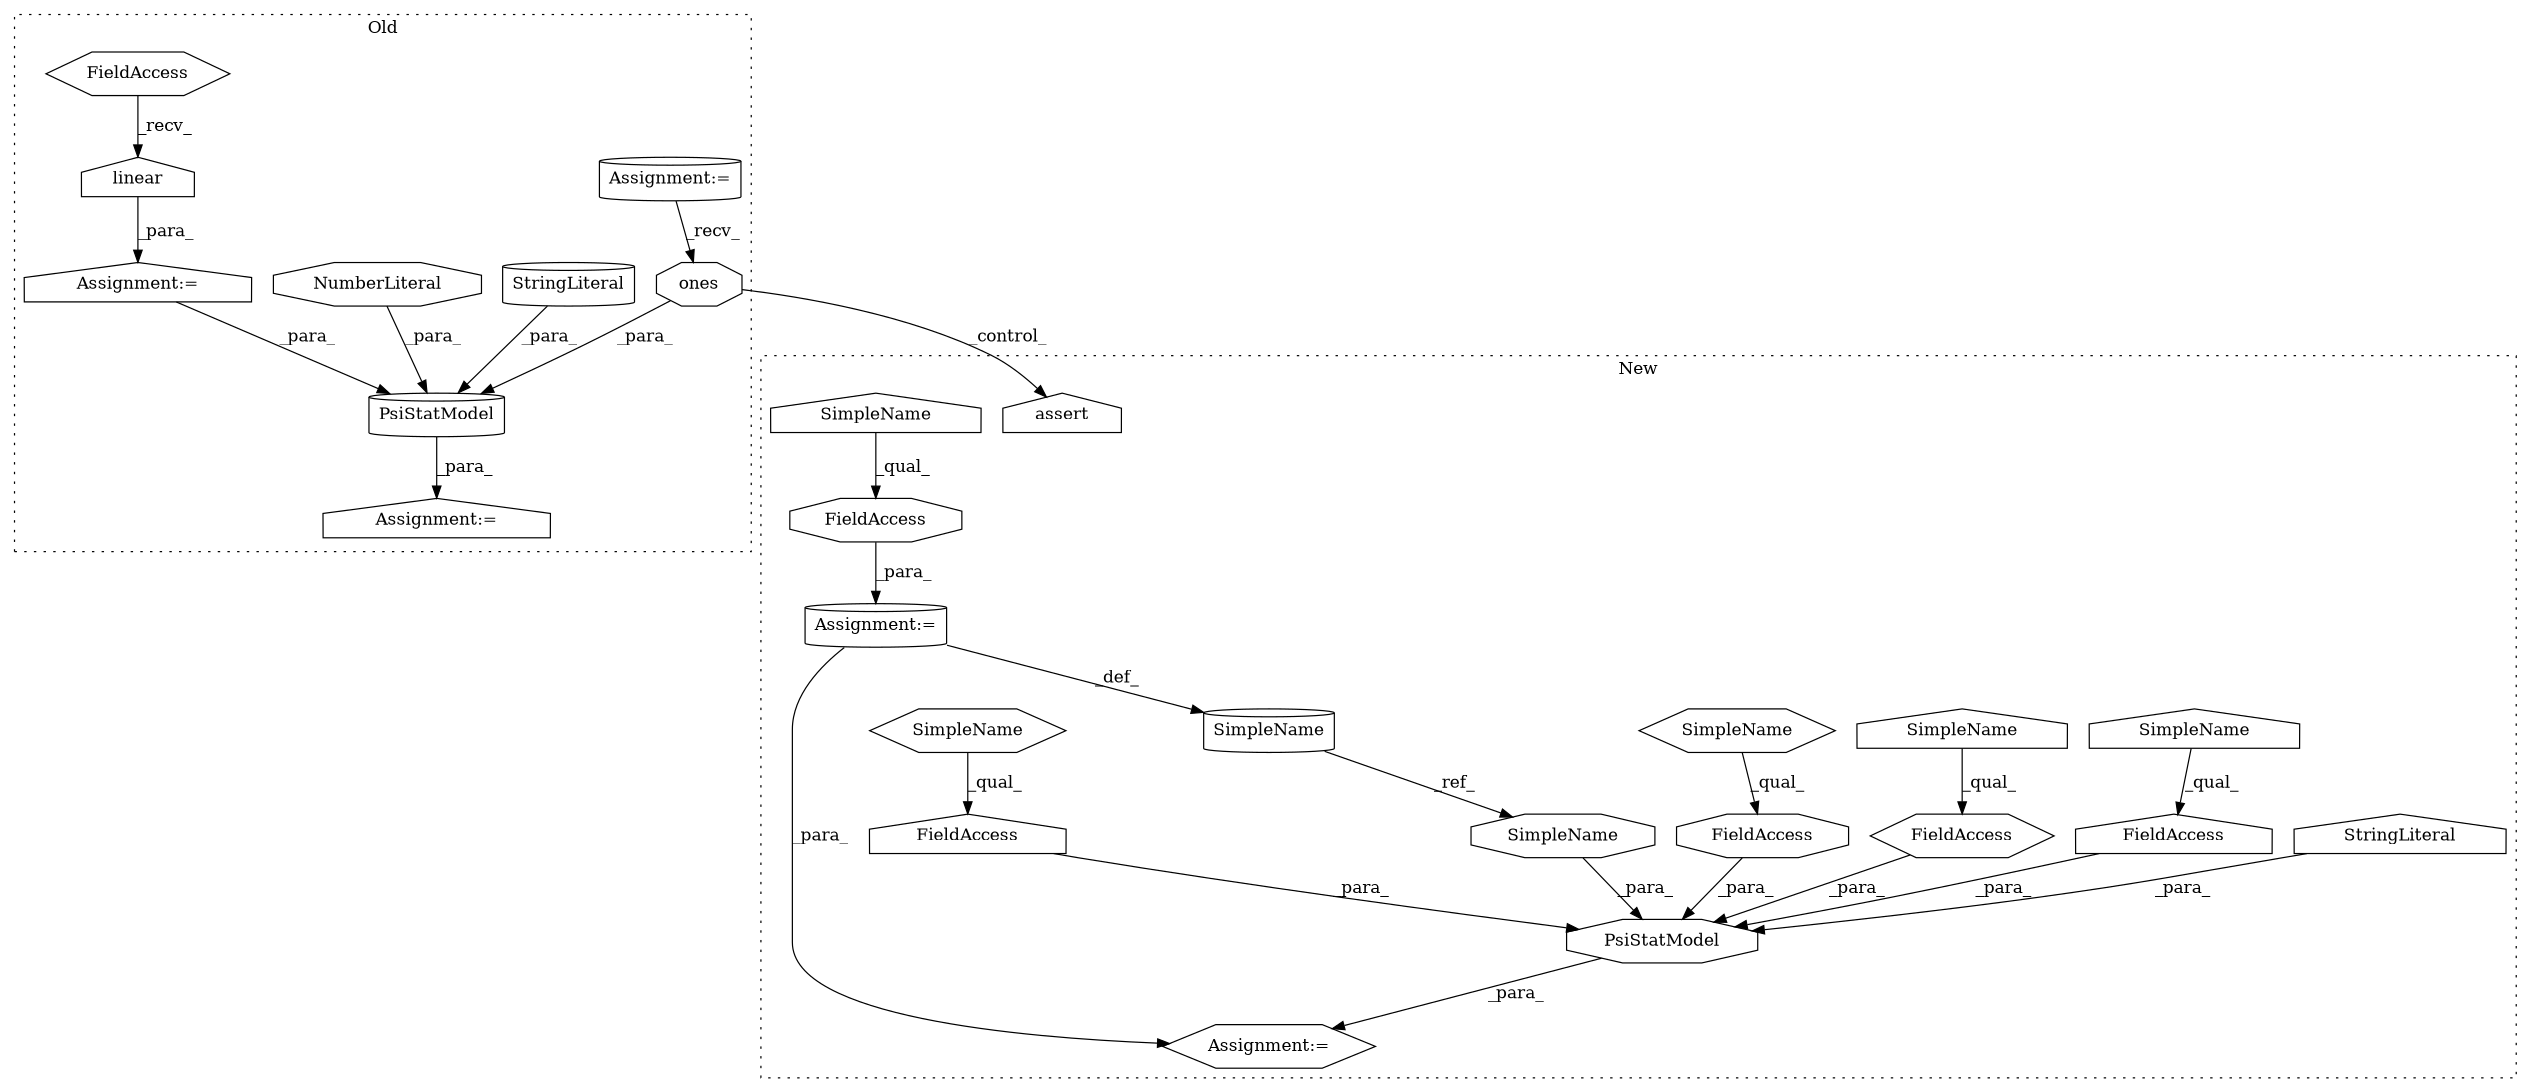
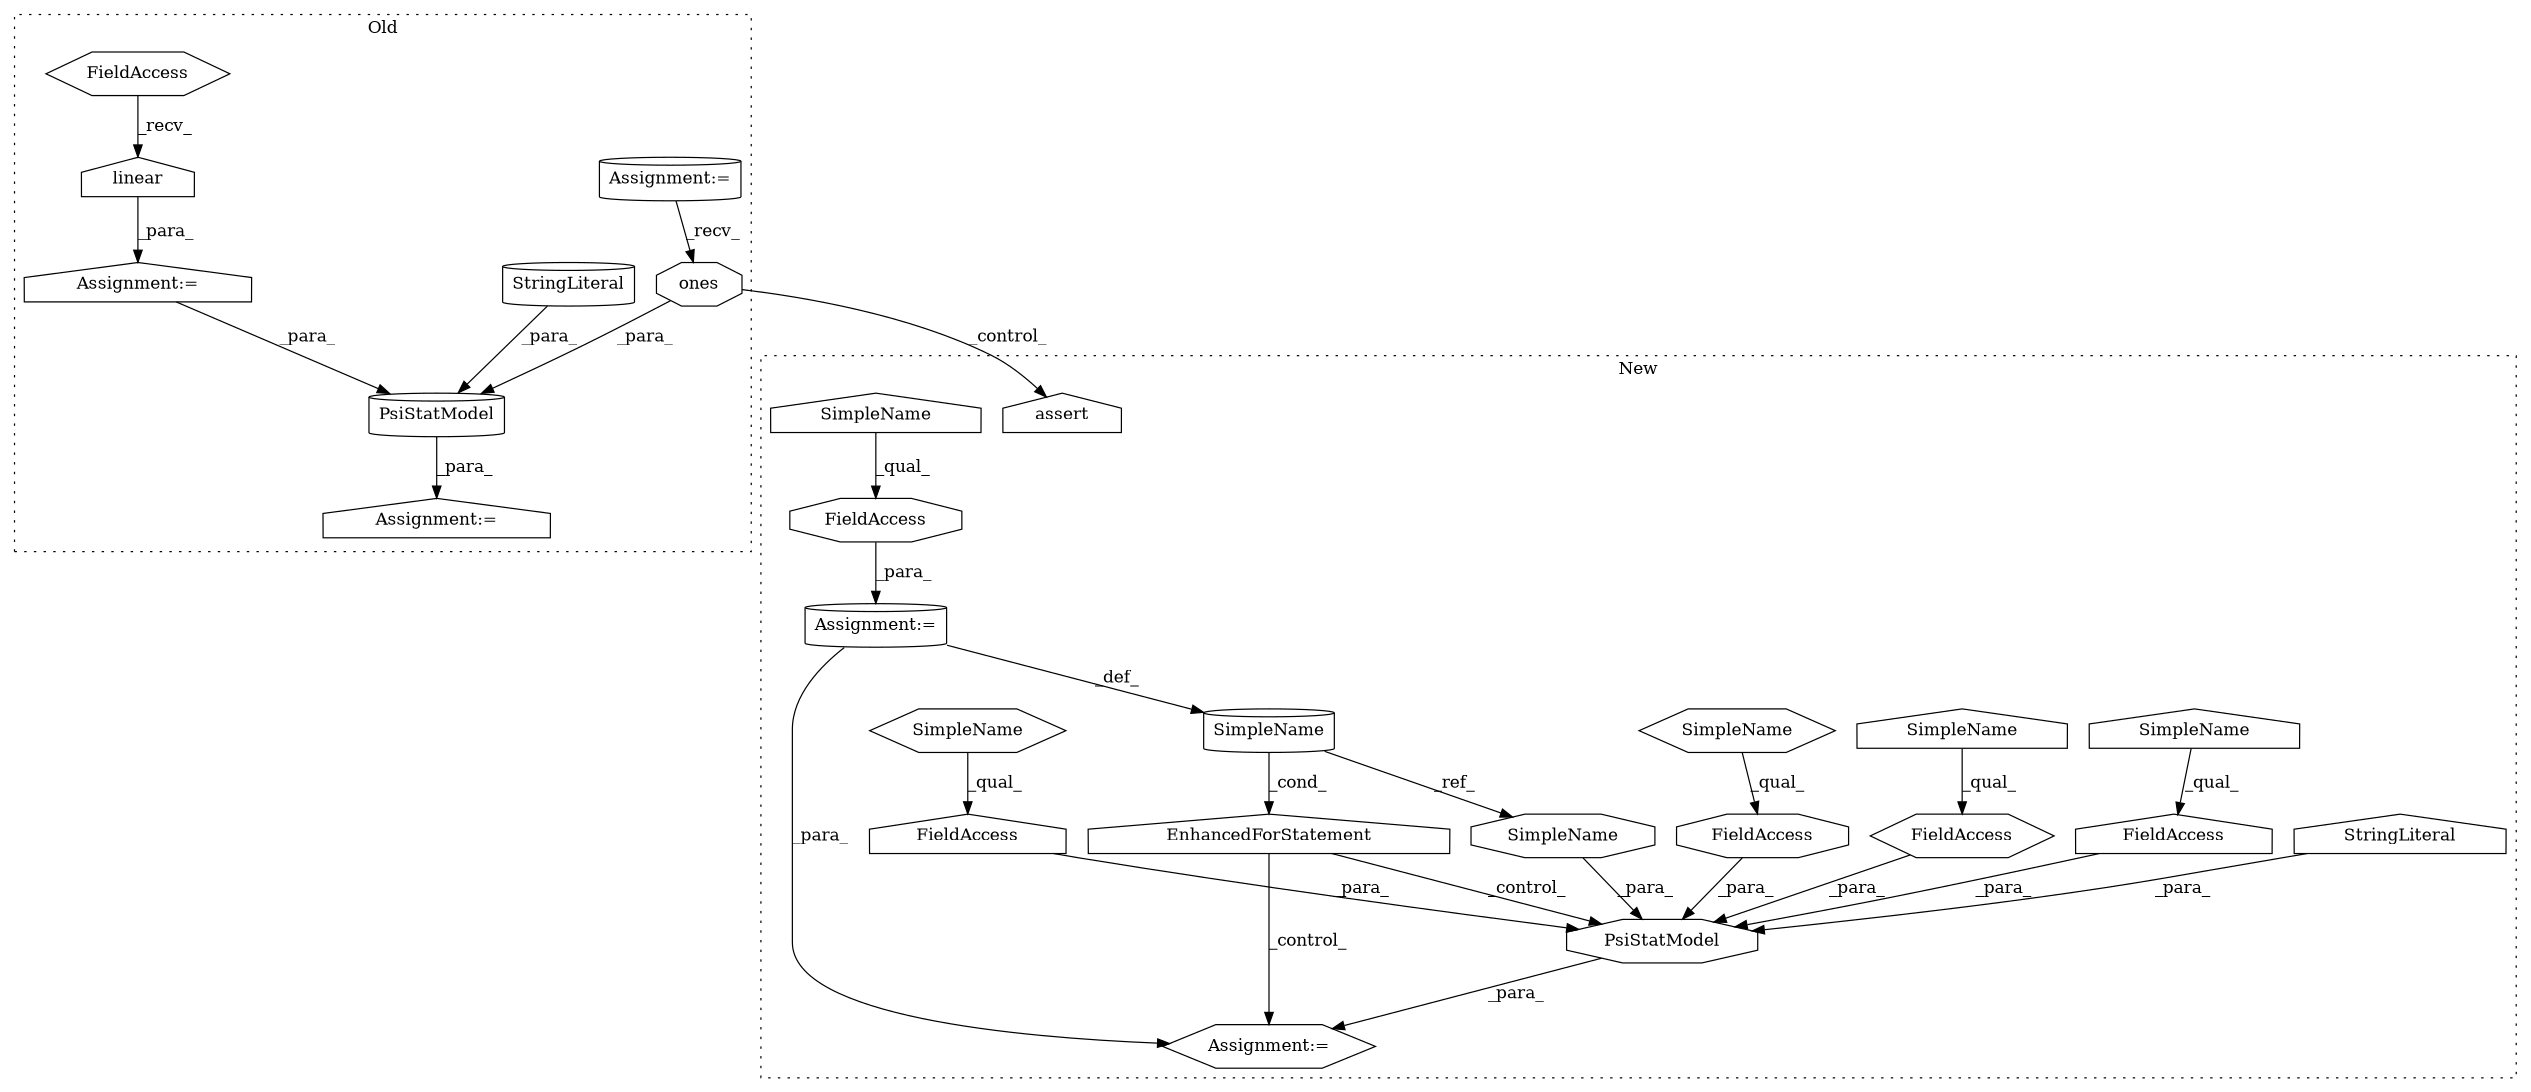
node "NumberLiteral": removed
node "EnhancedForStatement": added
